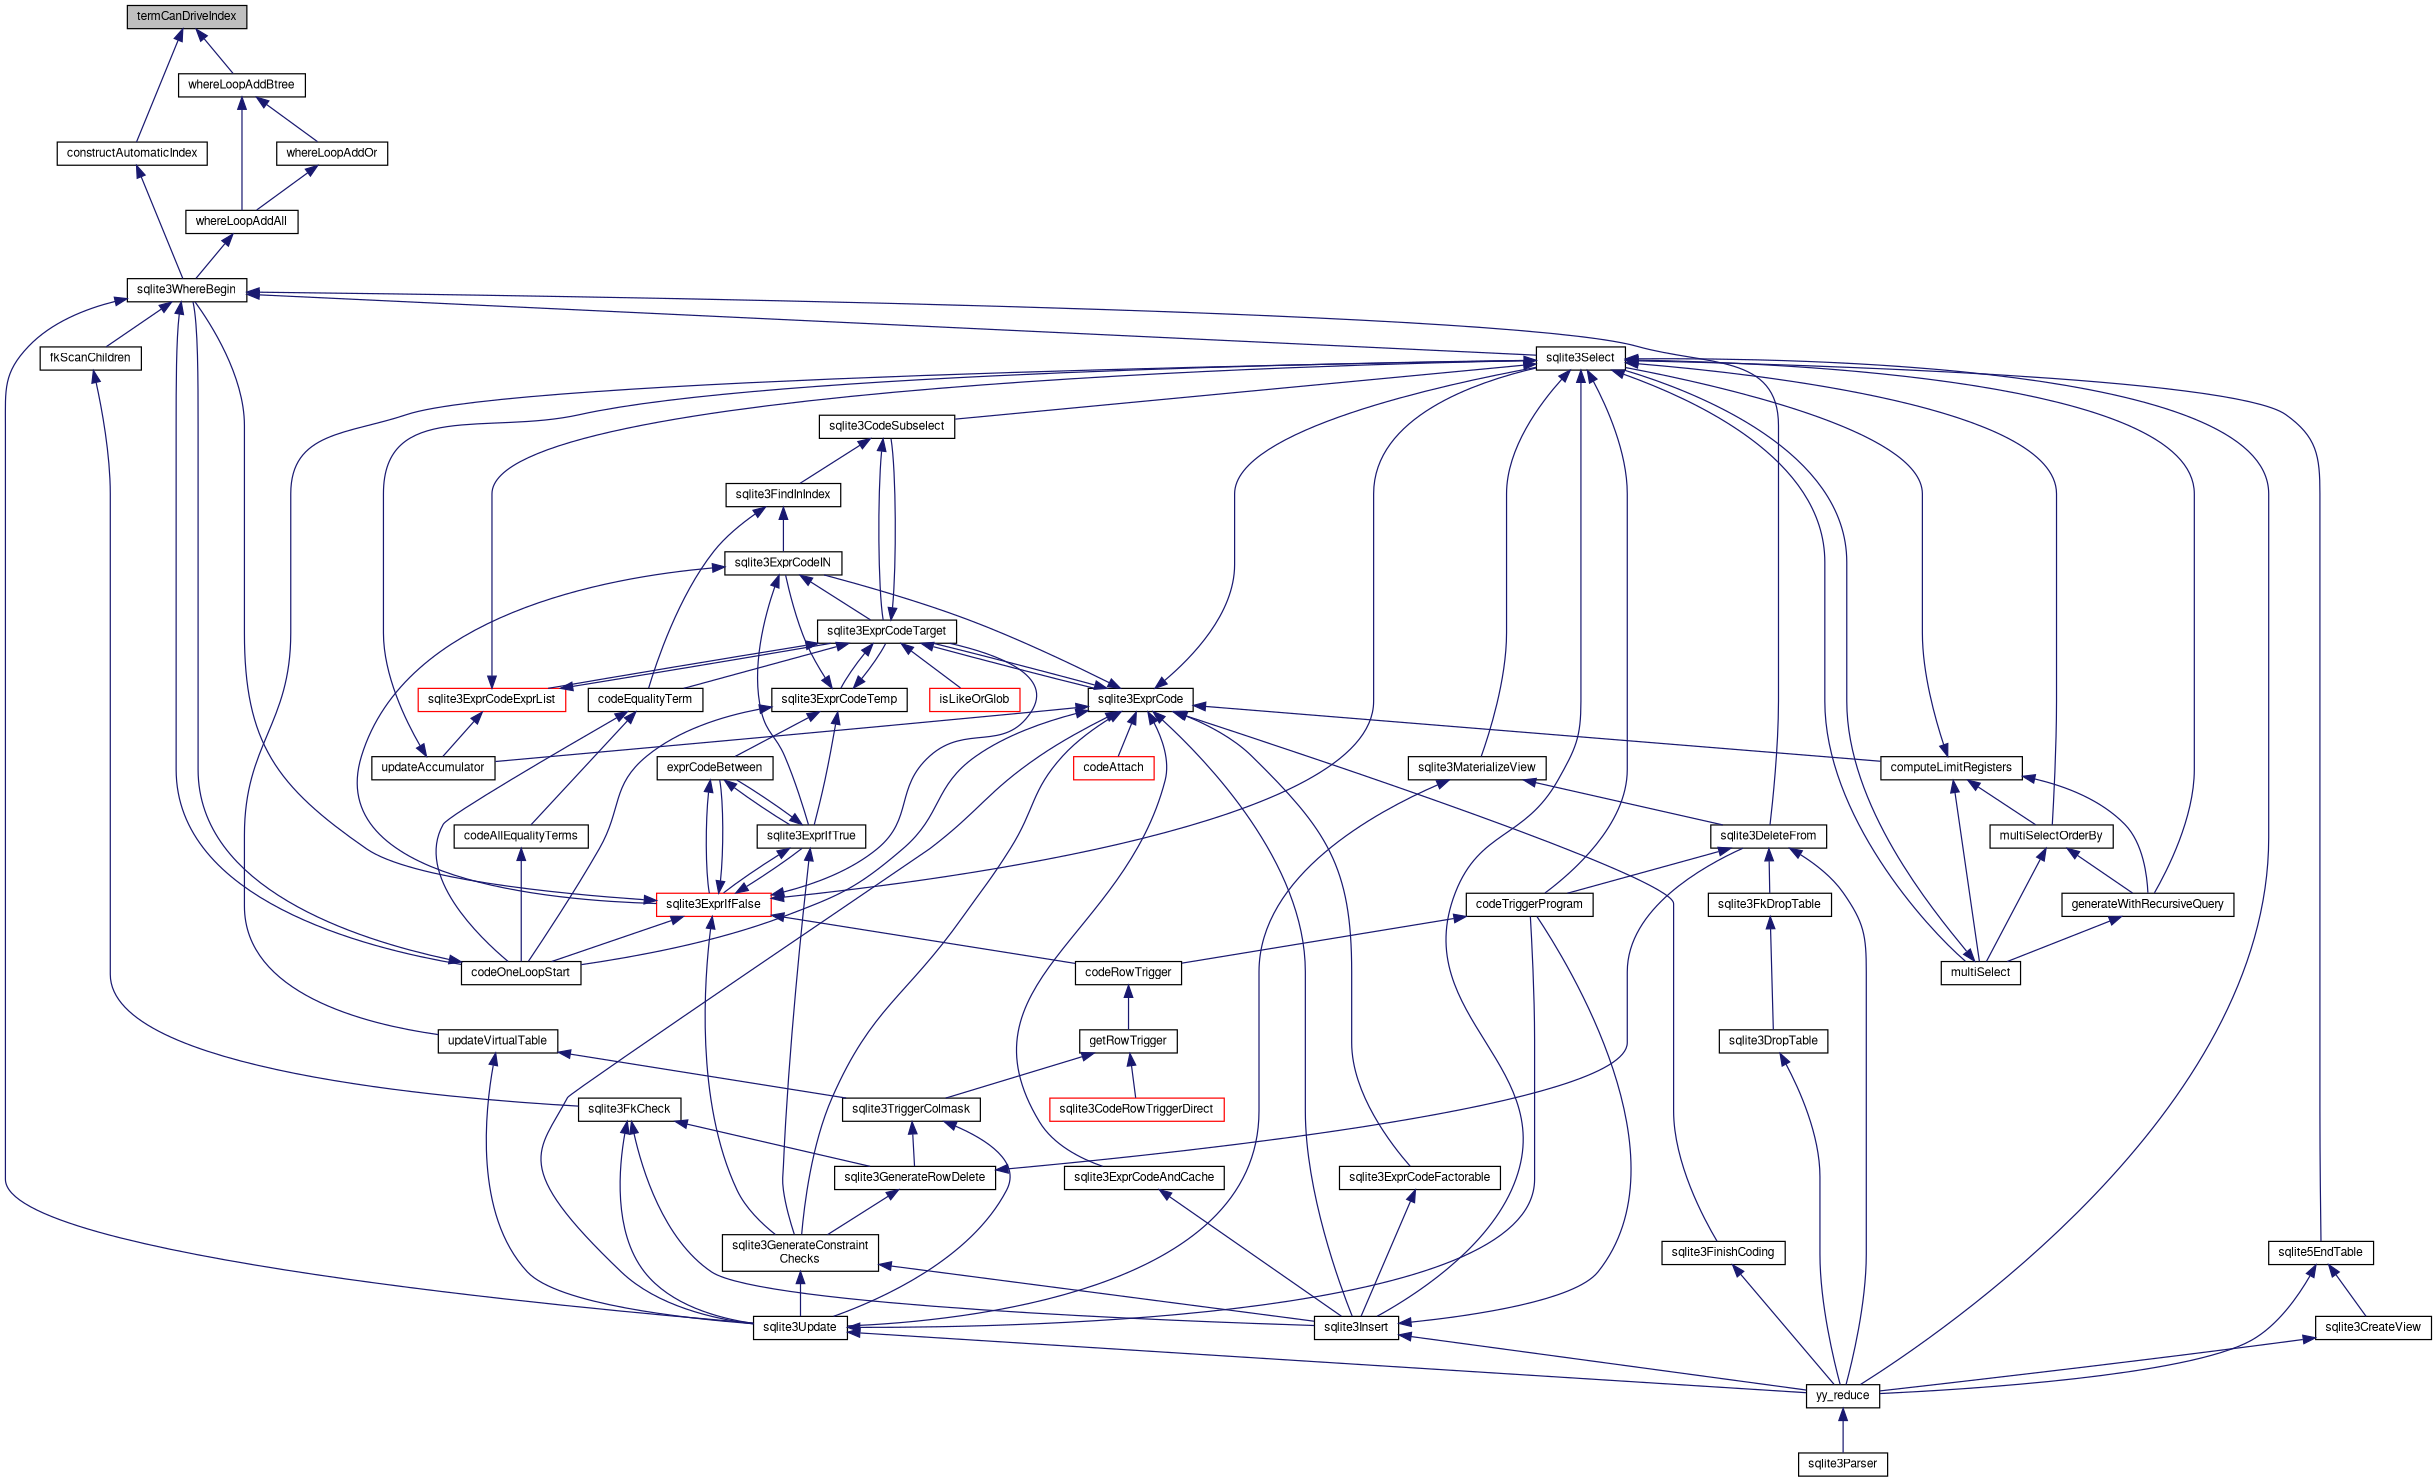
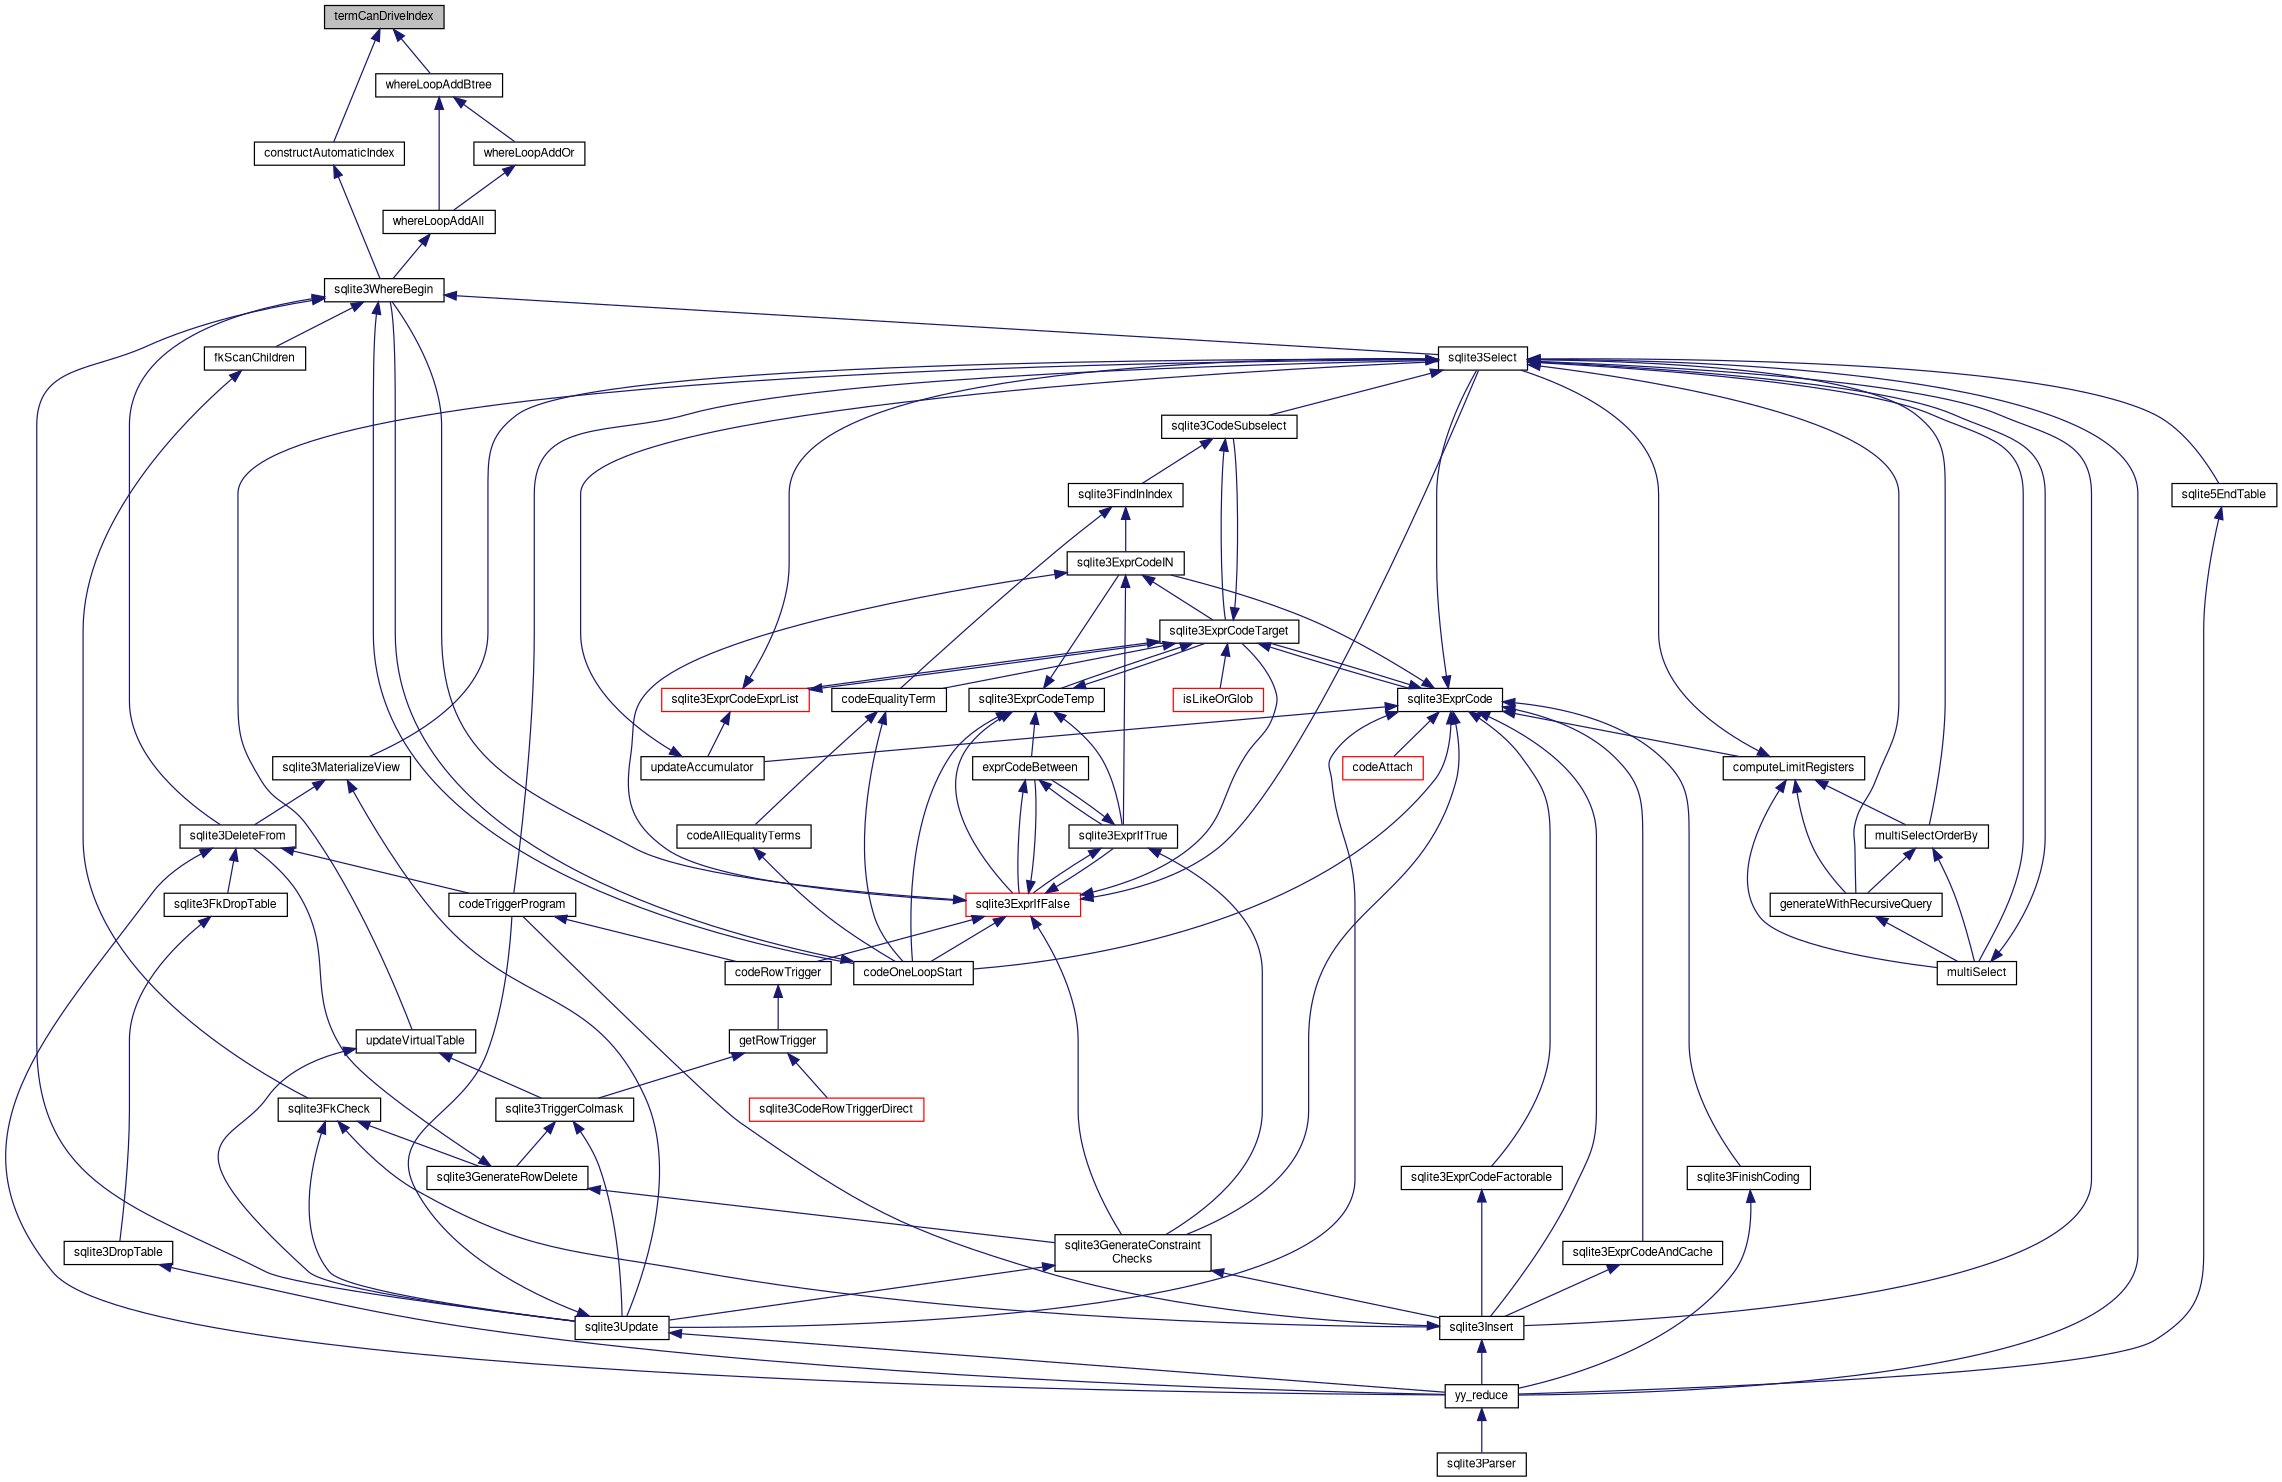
edge "sqlite3ExprIfFalse" -> "sqlite3ExprCodeTemp": added
node "sqlite3CreateView": removed
